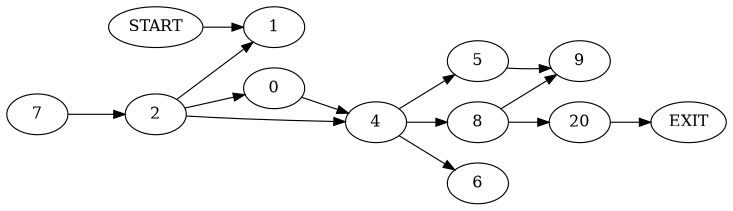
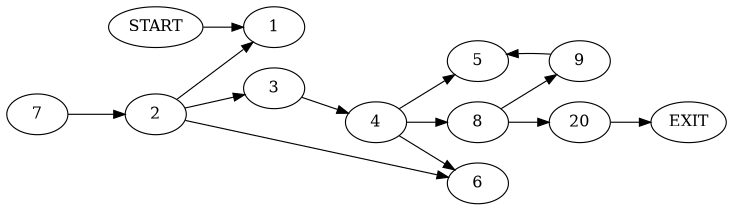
edge "5" -> "9": reversed
node "0": label "0" -> "3"
edge "2" -> "4": now "2" -> "6"
